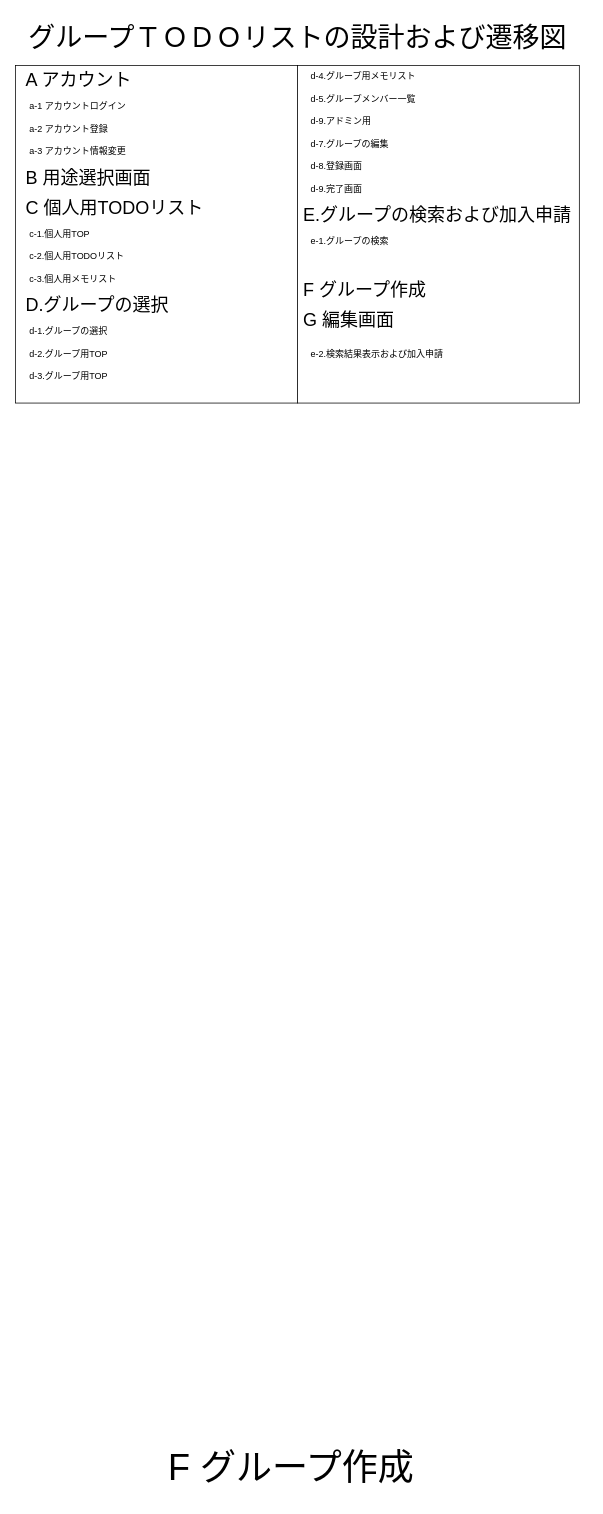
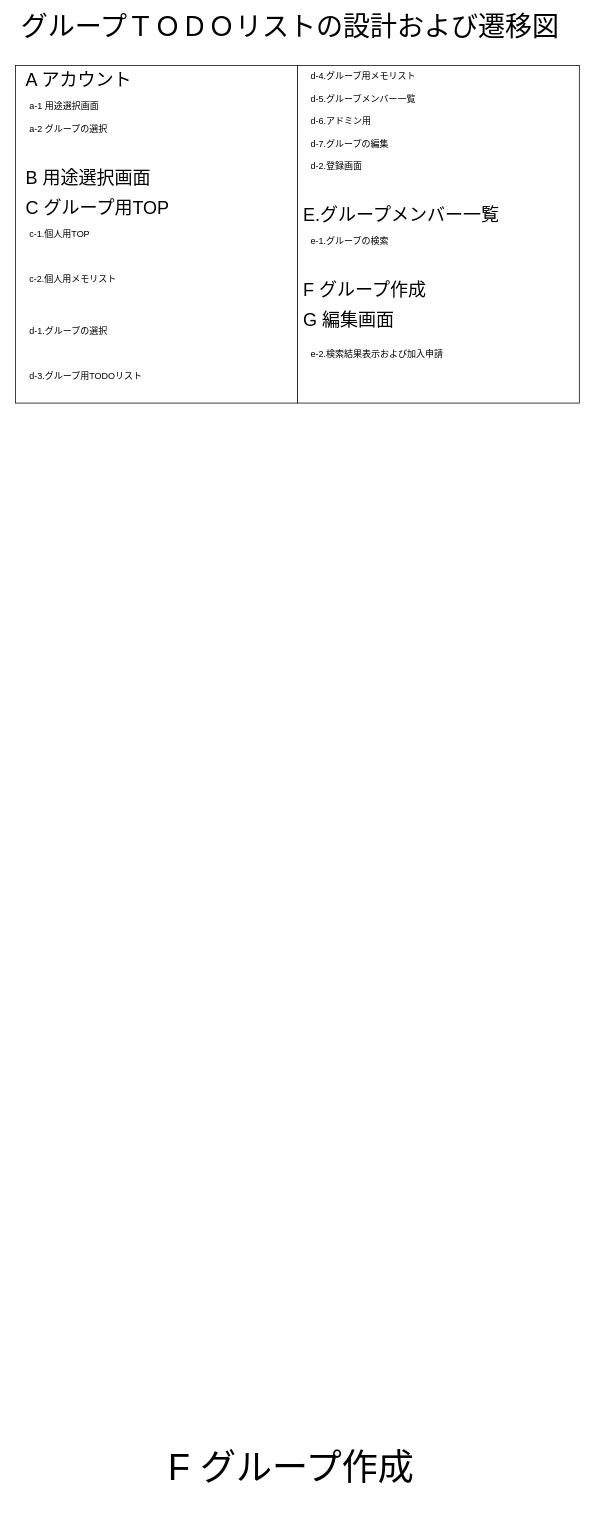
node "グループＴＯＤＯリストの設計および遷移図": moved (297, 38) -> (290, 27)
node "a-1 アカウントログイン": label "a-1 アカウントログイン" -> "a-1 用途選択画面"
node "d-9.アドミン用": label "d-9.アドミン用" -> "d-6.アドミン用"
node "a-2 アカウント登録": label "a-2 アカウント登録" -> "a-2 グループの選択"
node "a-3 アカウント情報変更": removed
node "d-8.登録画面": label "d-8.登録画面" -> "d-2.登録画面"
node "d-9.完了画面": removed
node "C 個人用TODOリスト": label "C 個人用TODOリスト" -> "C グループ用TOP"
node "E.グループの検索および加入申請": label "E.グループの検索および加入申請" -> "E.グループメンバー一覧"
node "c-2.個人用TODOリスト": removed
node "c-3.個人用メモリスト": label "c-3.個人用メモリスト" -> "c-2.個人用メモリスト"
node "D.グループの選択": removed
node "d-2.グループ用TOP": removed
node "d-3.グループ用TOP": label "d-3.グループ用TOP" -> "d-3.グループ用TODOリスト"
